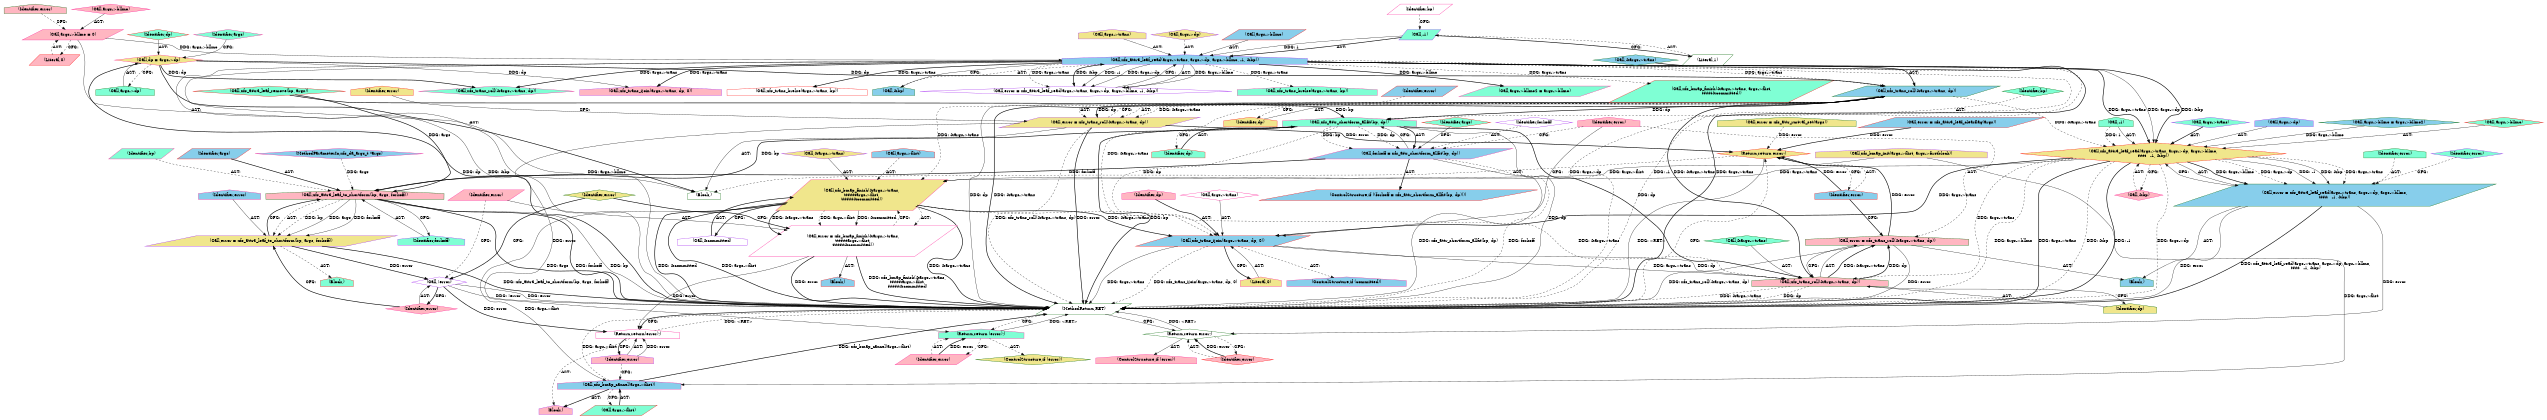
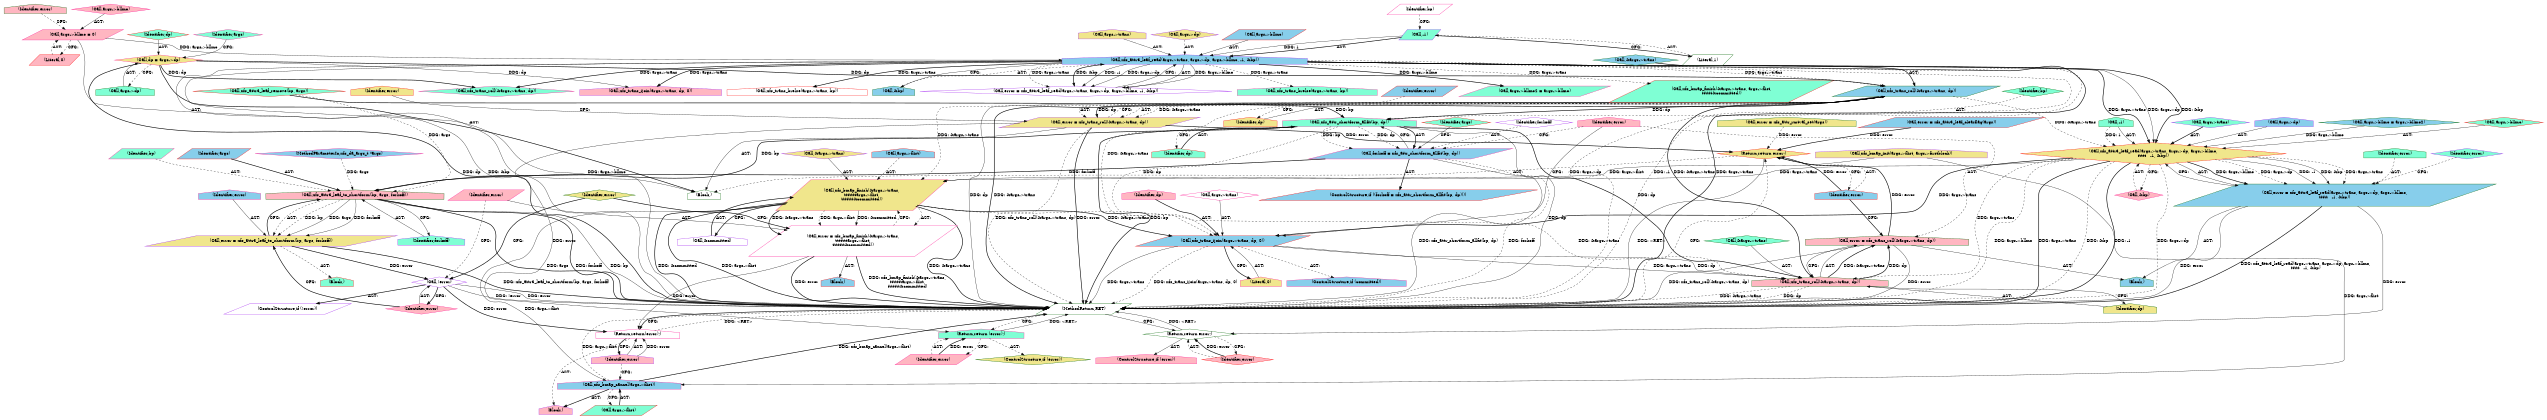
edge "(Call,xfs_attr3_leaf_remove(bp, args))" -> "(Call,xfs_attr3_leaf_to_shortform(bp, args, forkoff))": style bold -> dashed
node "(ControlStructure,if (!error))": added
